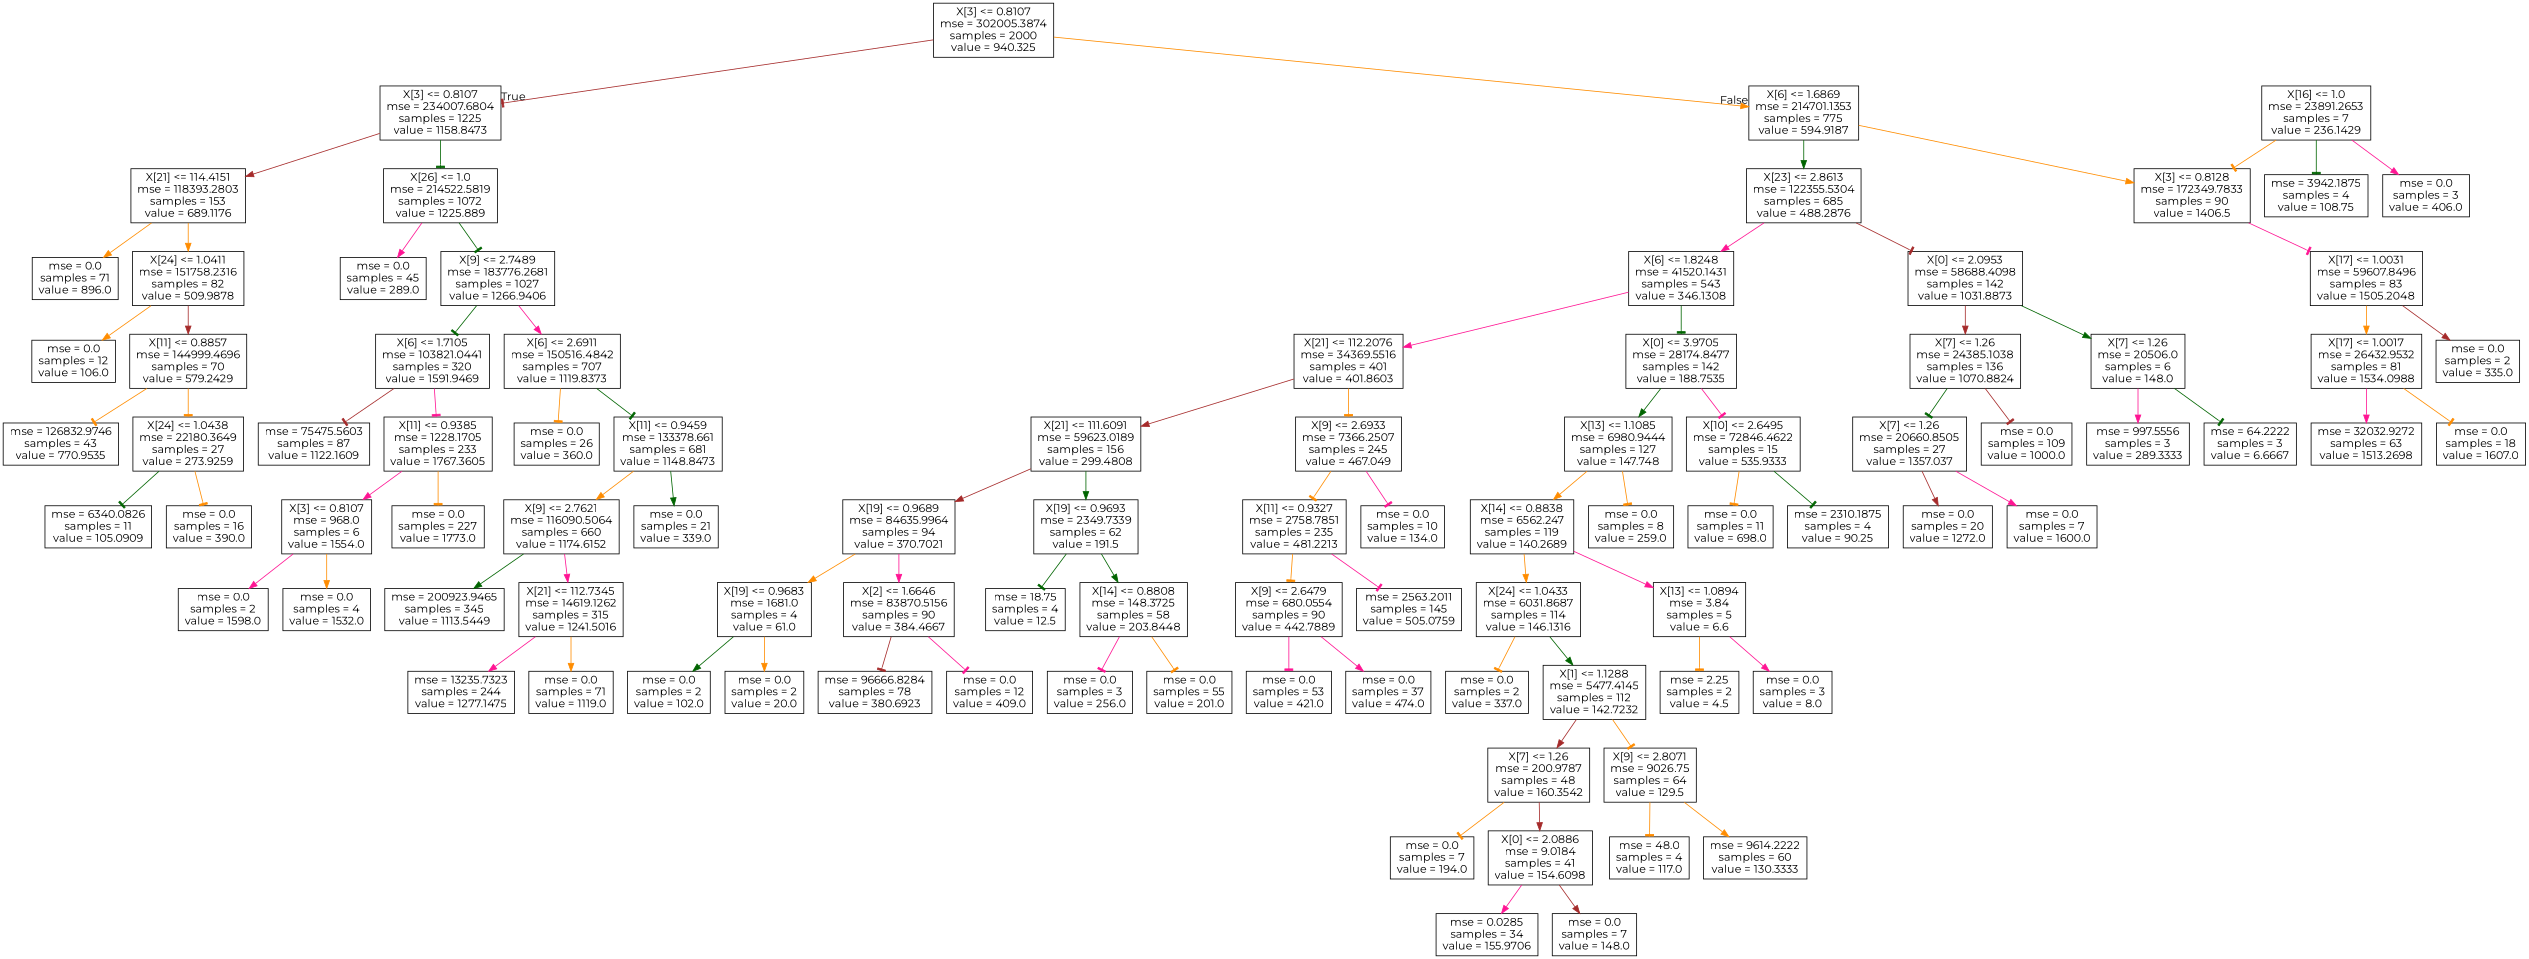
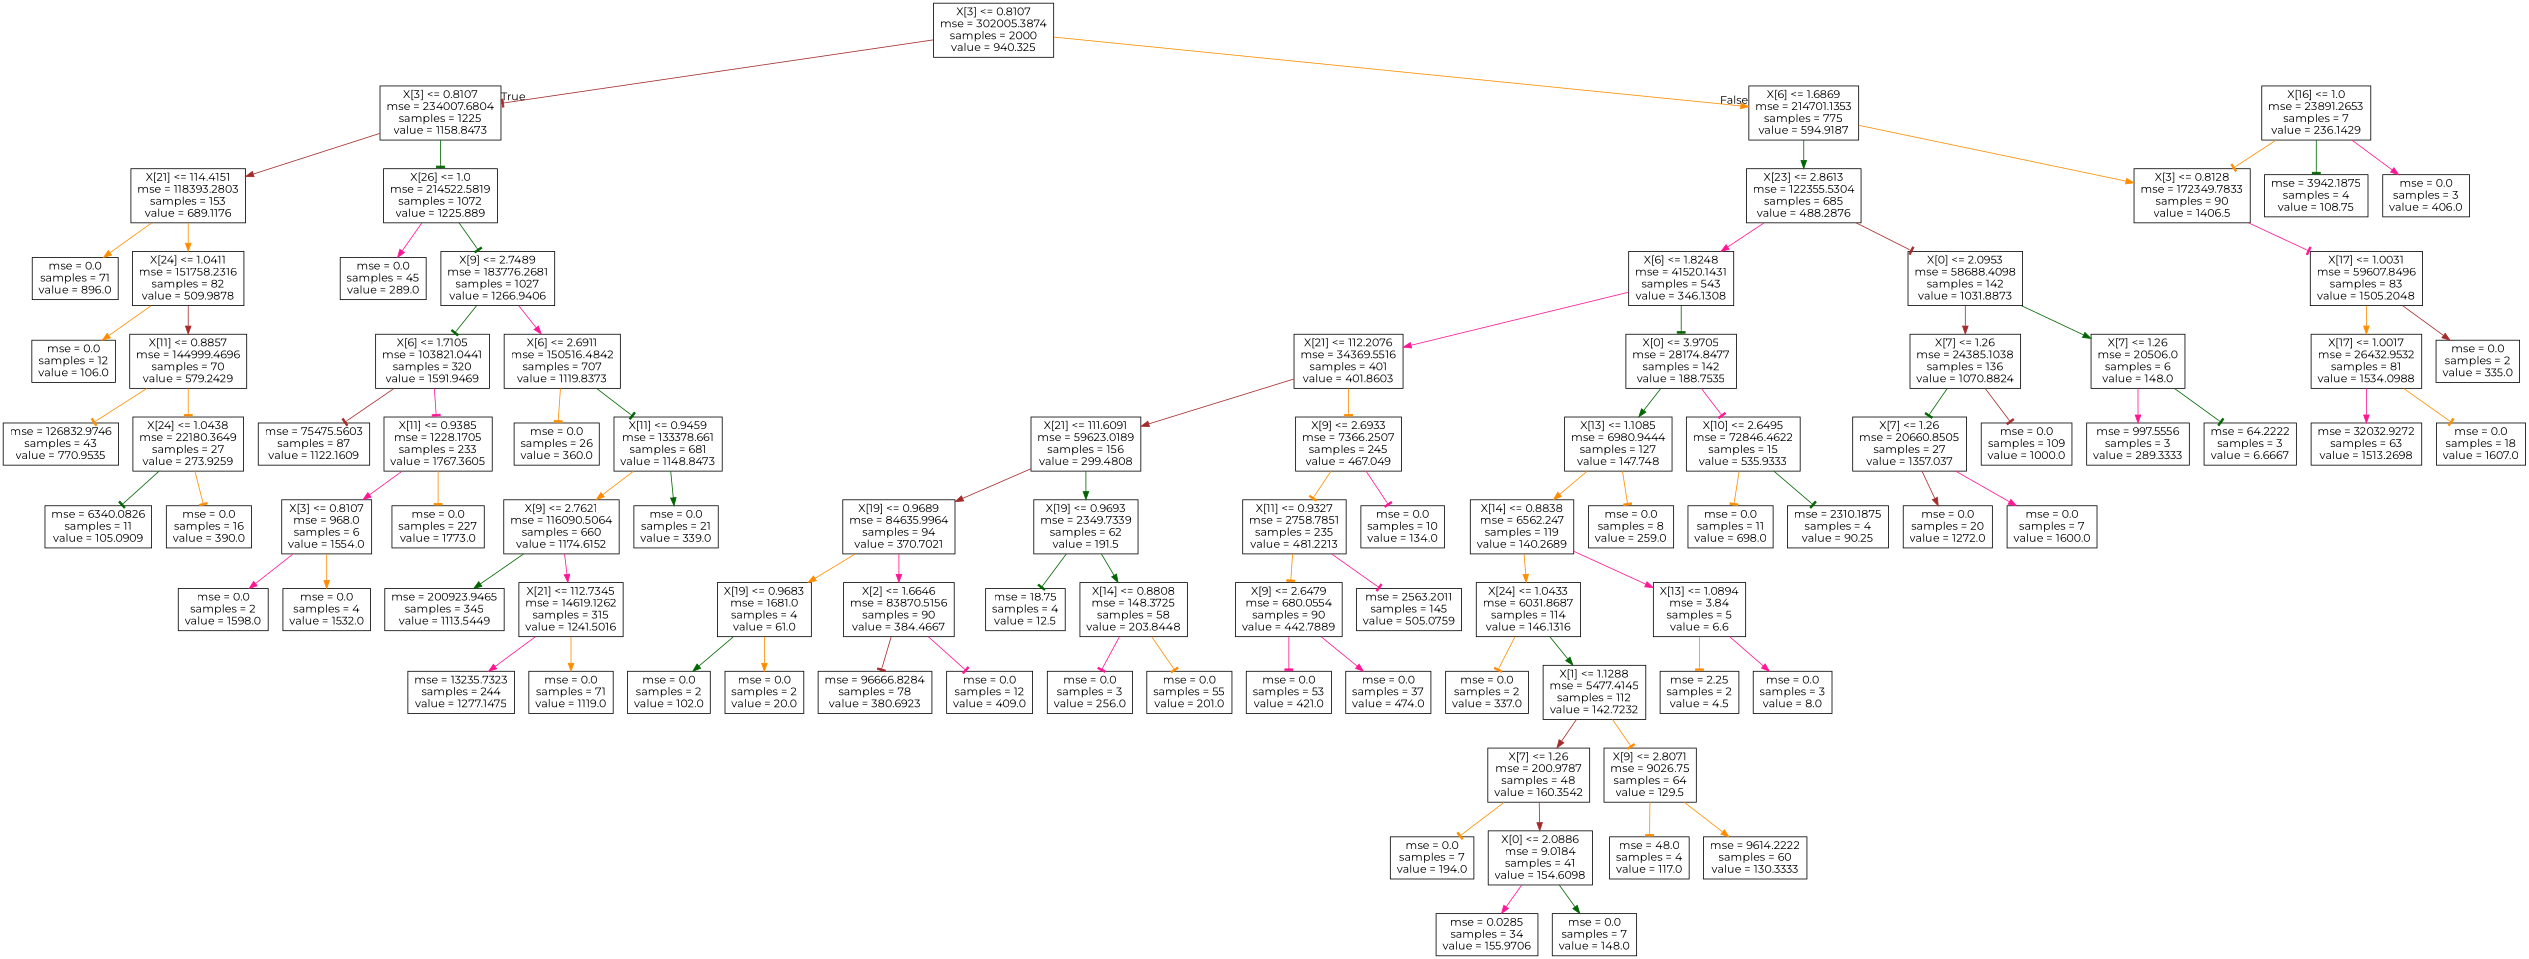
edge "X[0] <= 2.0886 mse = 9.0184 samples = 41 value = 154.6098" -> "mse = 0.0 samples = 7 value = 148.0": color brown -> darkgreen
